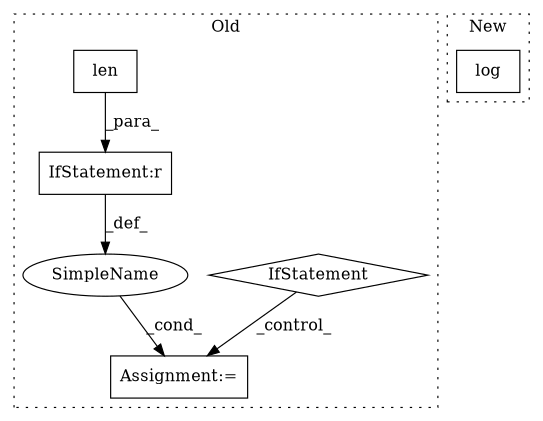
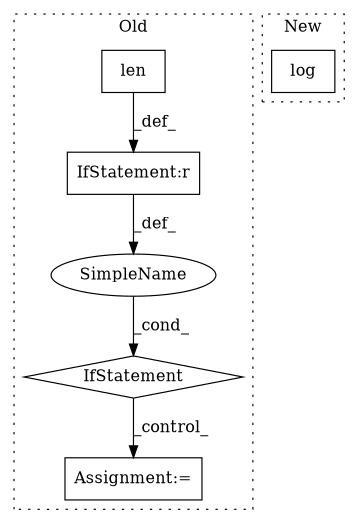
edge "len" -> "IfStatement:r": label "_para_" -> "_def_"
edge "SimpleName" -> "Assignment:=": now "SimpleName" -> "IfStatement"
